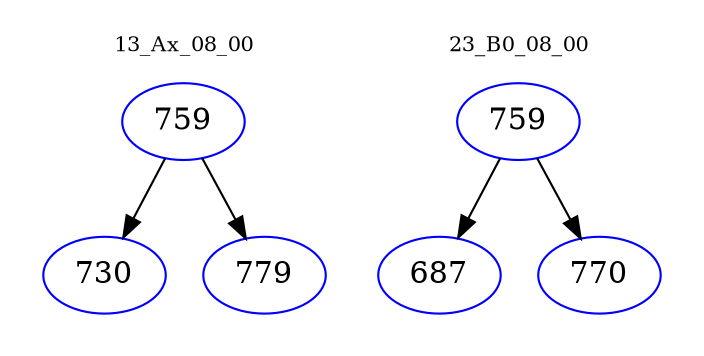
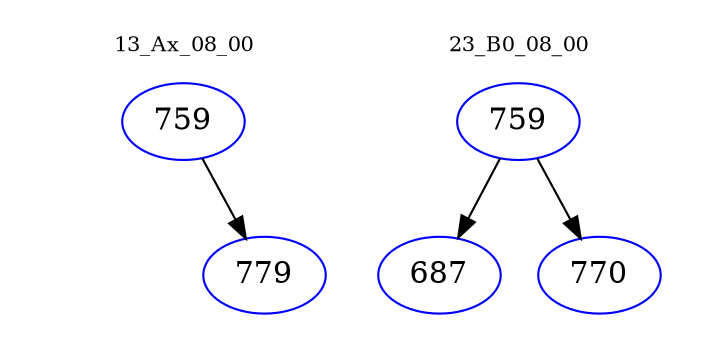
node "730": removed
